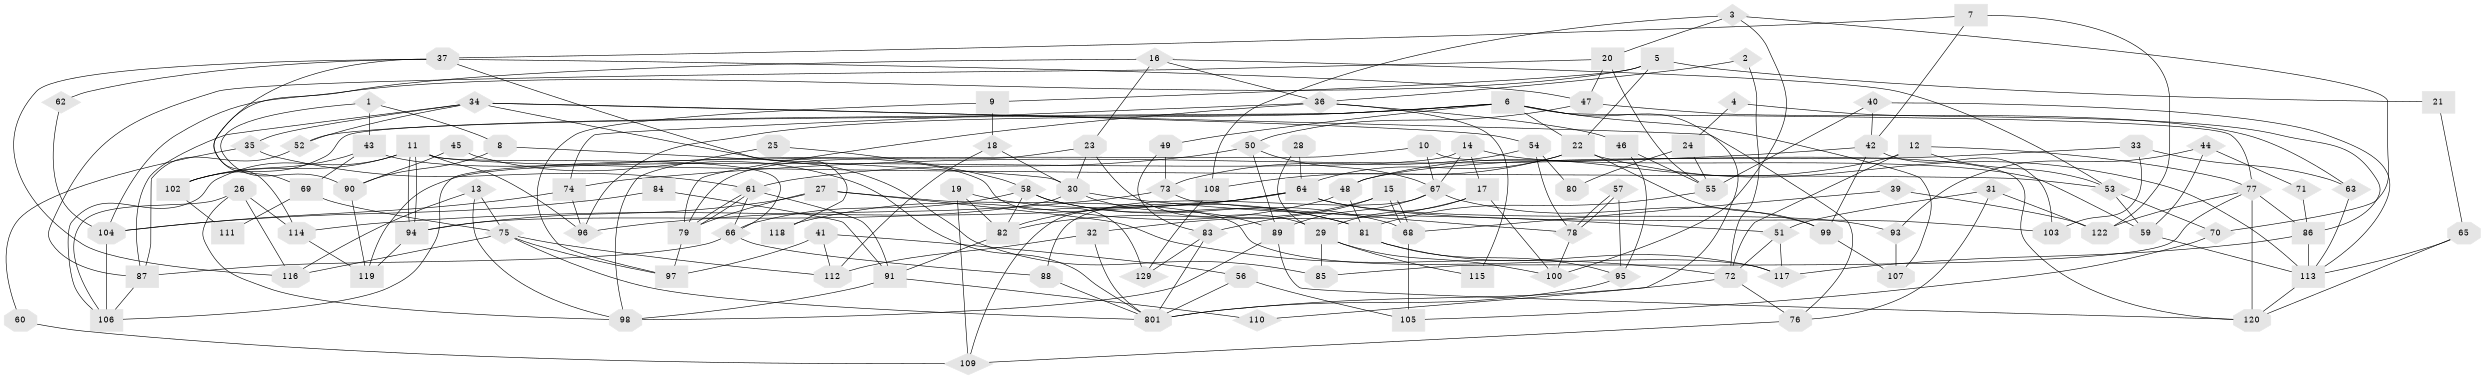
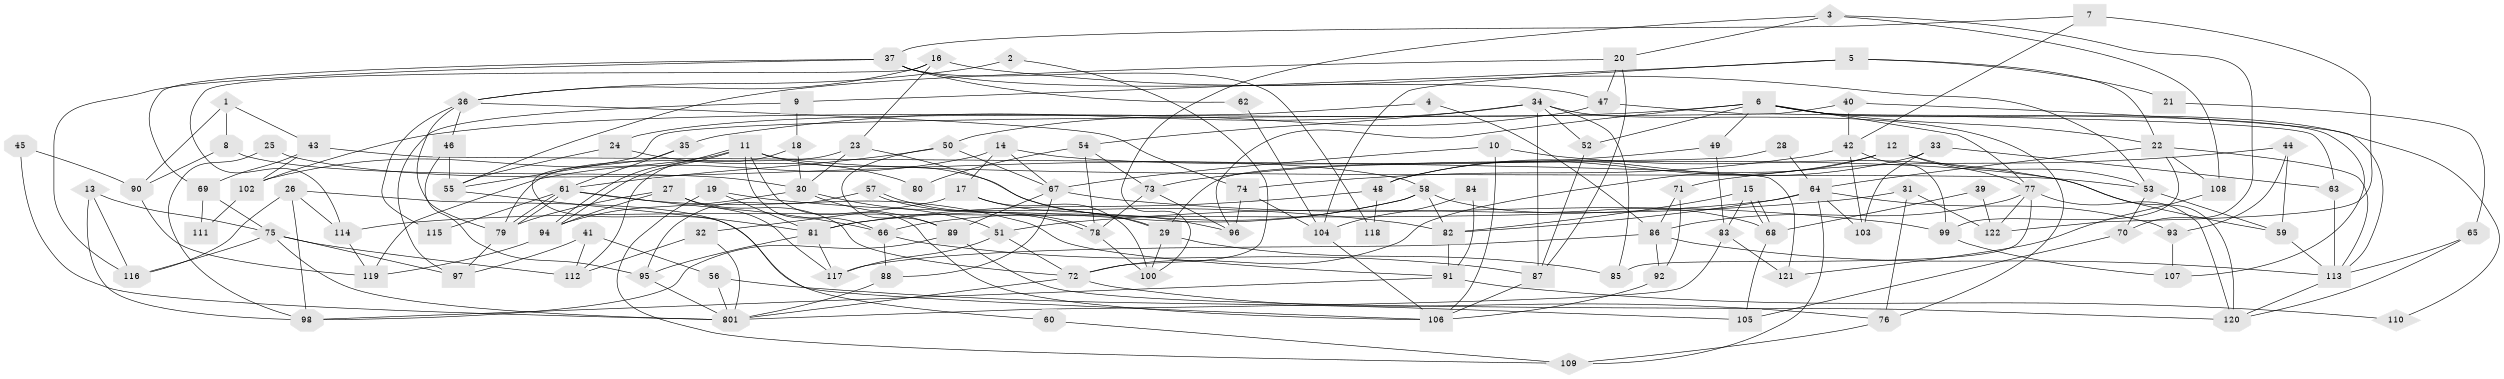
edge "29" -- "115": now "61" -- "115"
node "129": label "129" -> "121"
node "92": added
